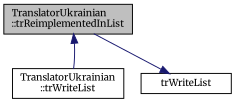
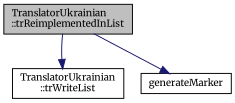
edge "TranslatorUkrainian ::trWriteList" -> "TranslatorUkrainian ::trReimplementedInList": reversed
node "trWriteList": label "trWriteList" -> "generateMarker"
